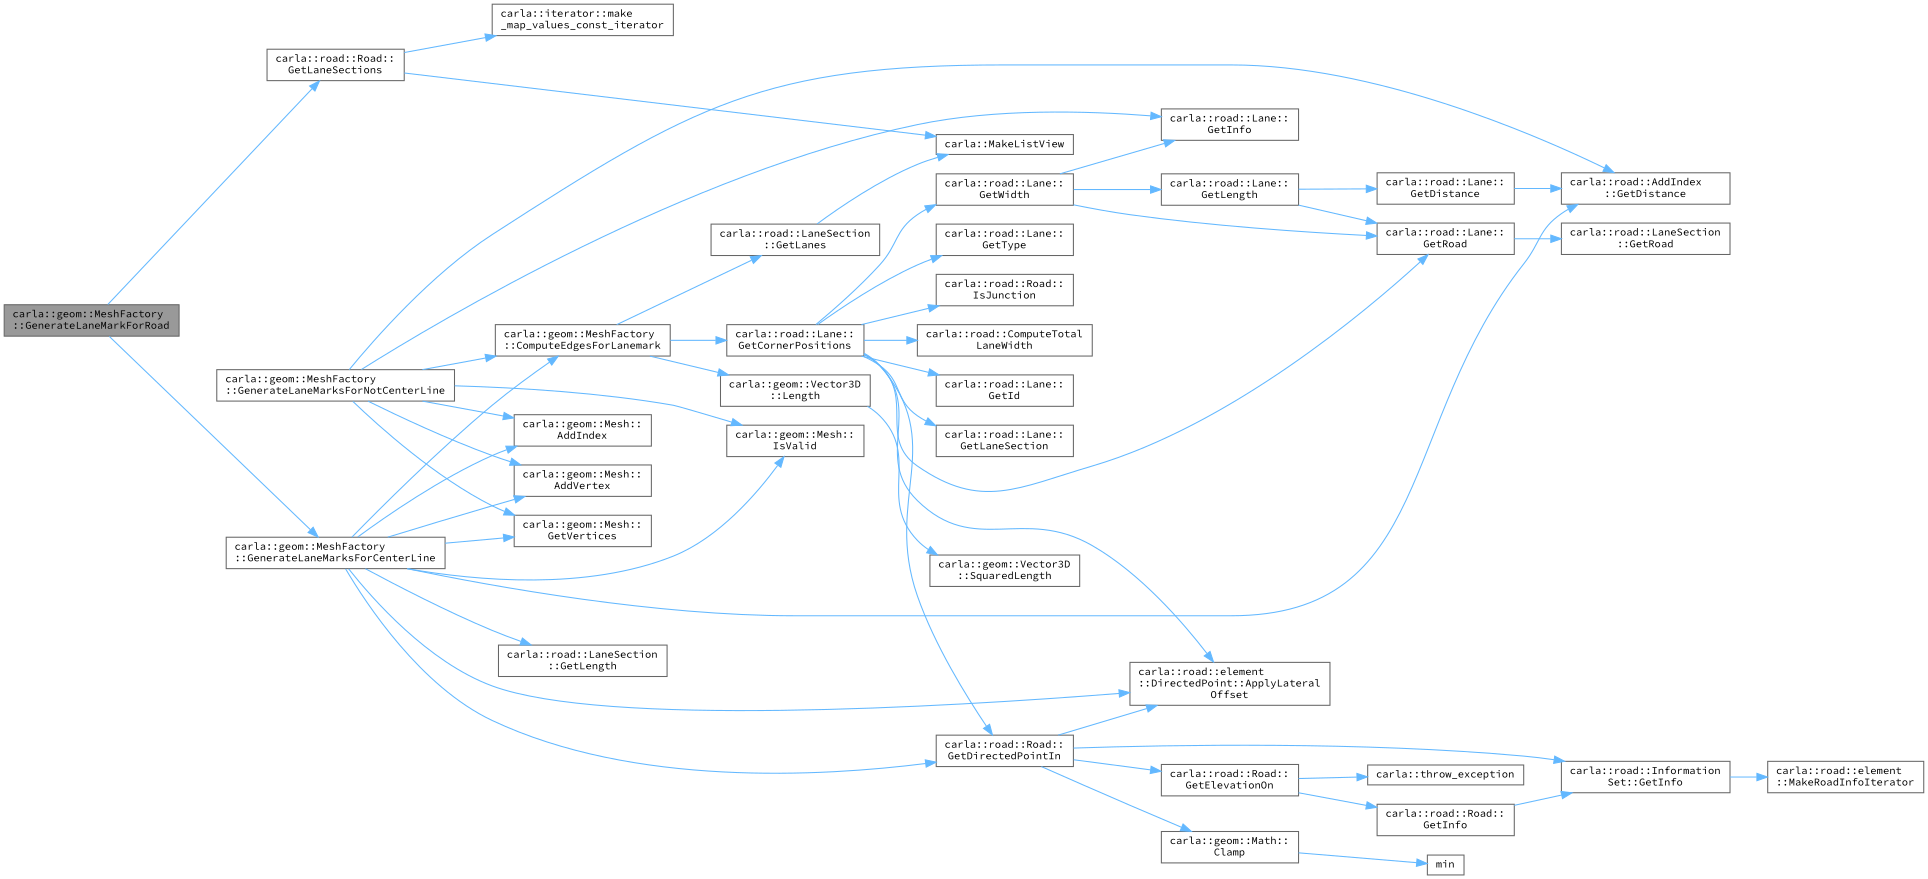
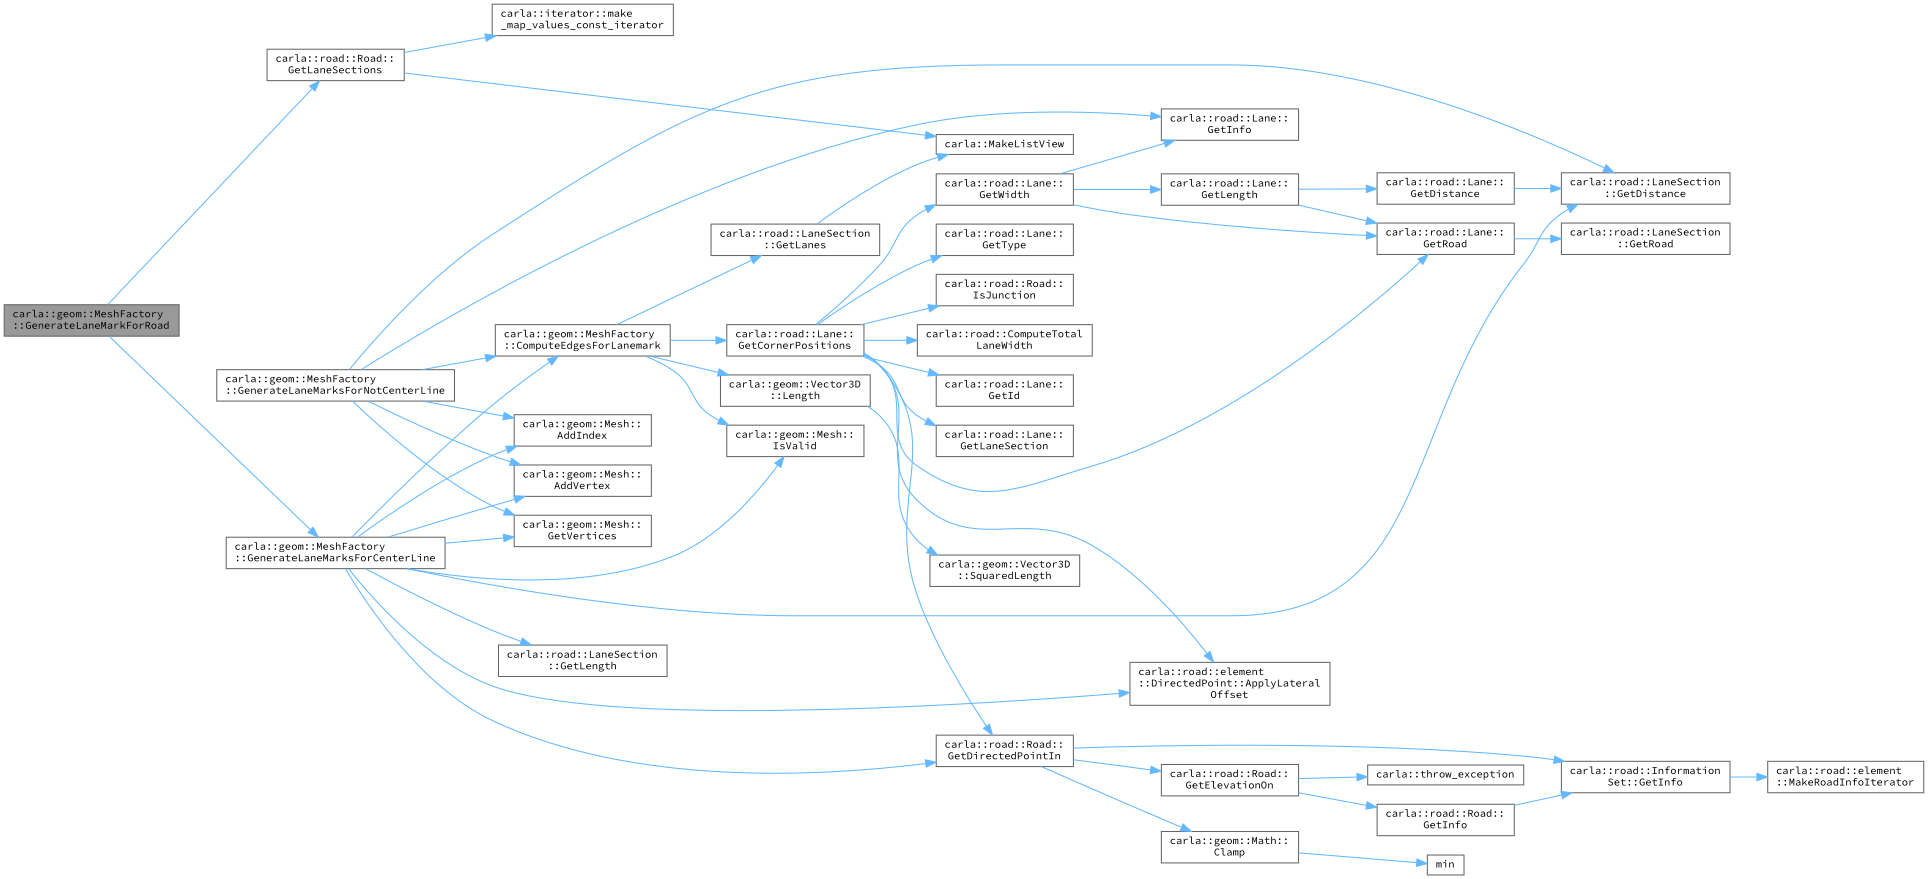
node "carla::road::AddIndex ::GetDistance": label "carla::road::AddIndex ::GetDistance" -> "carla::road::LaneSection ::GetDistance"
edge "carla::geom::MeshFactory ::GenerateLaneMarksForNotCenterLine" -> "carla::geom::Mesh:: IsValid": now "carla::geom::MeshFactory ::ComputeEdgesForLanemark" -> "carla::geom::Mesh:: IsValid"
edge "carla::road::Road:: GetDirectedPointIn" -> "carla::road::element ::DirectedPoint::ApplyLateral Offset": removed
